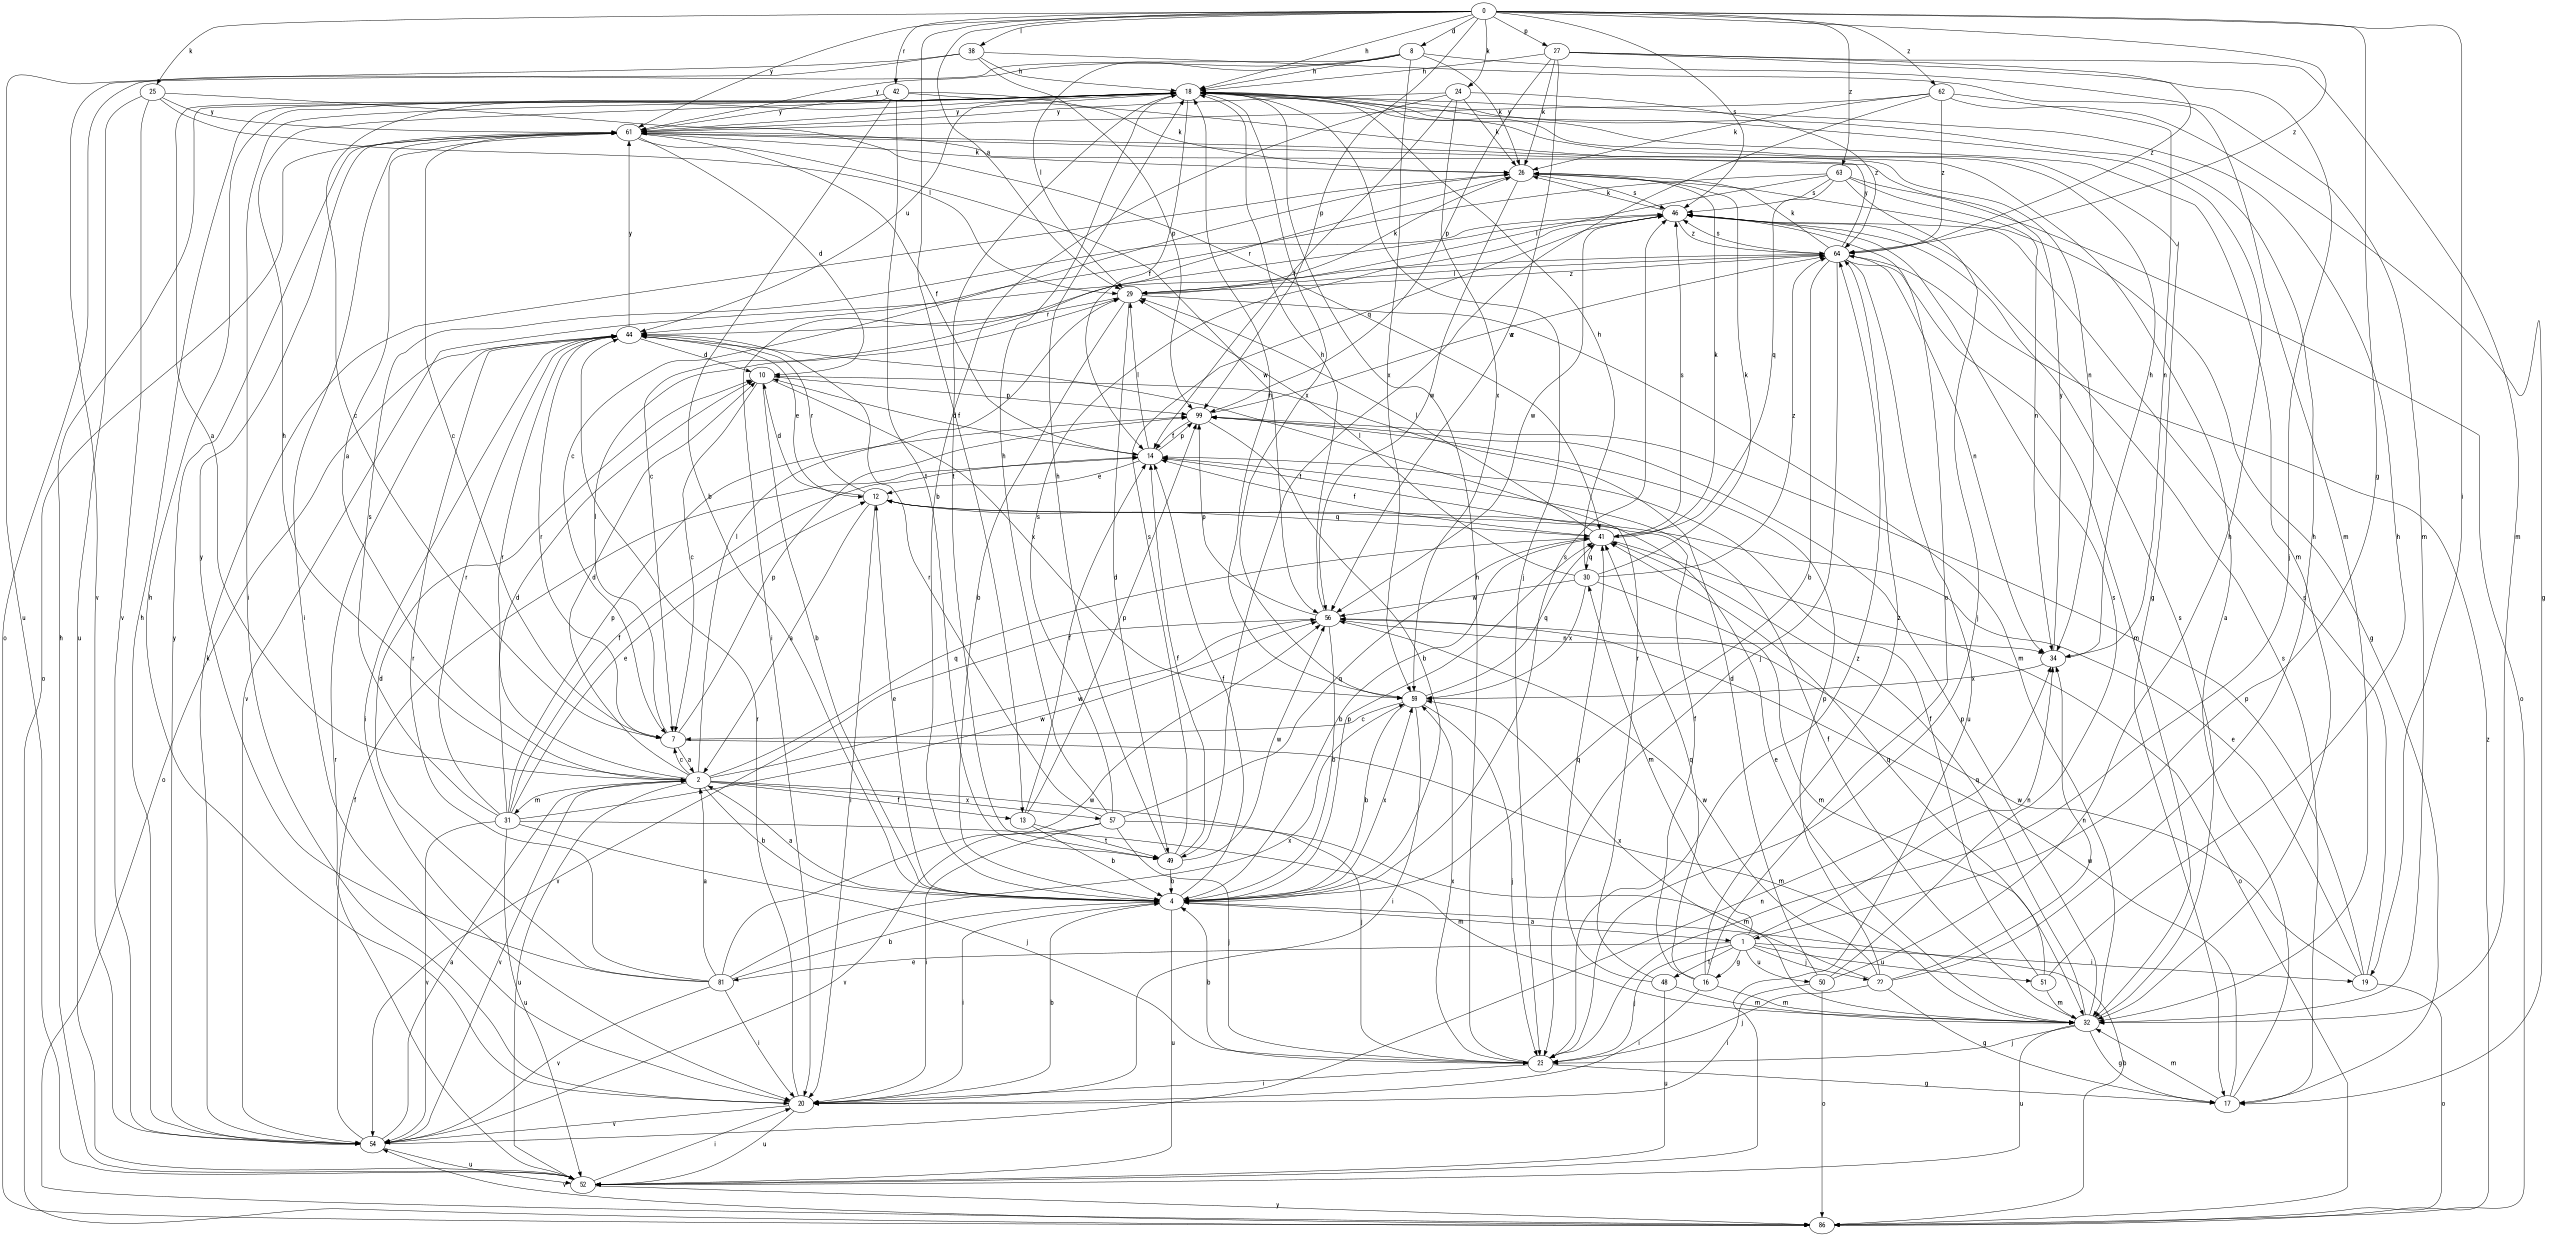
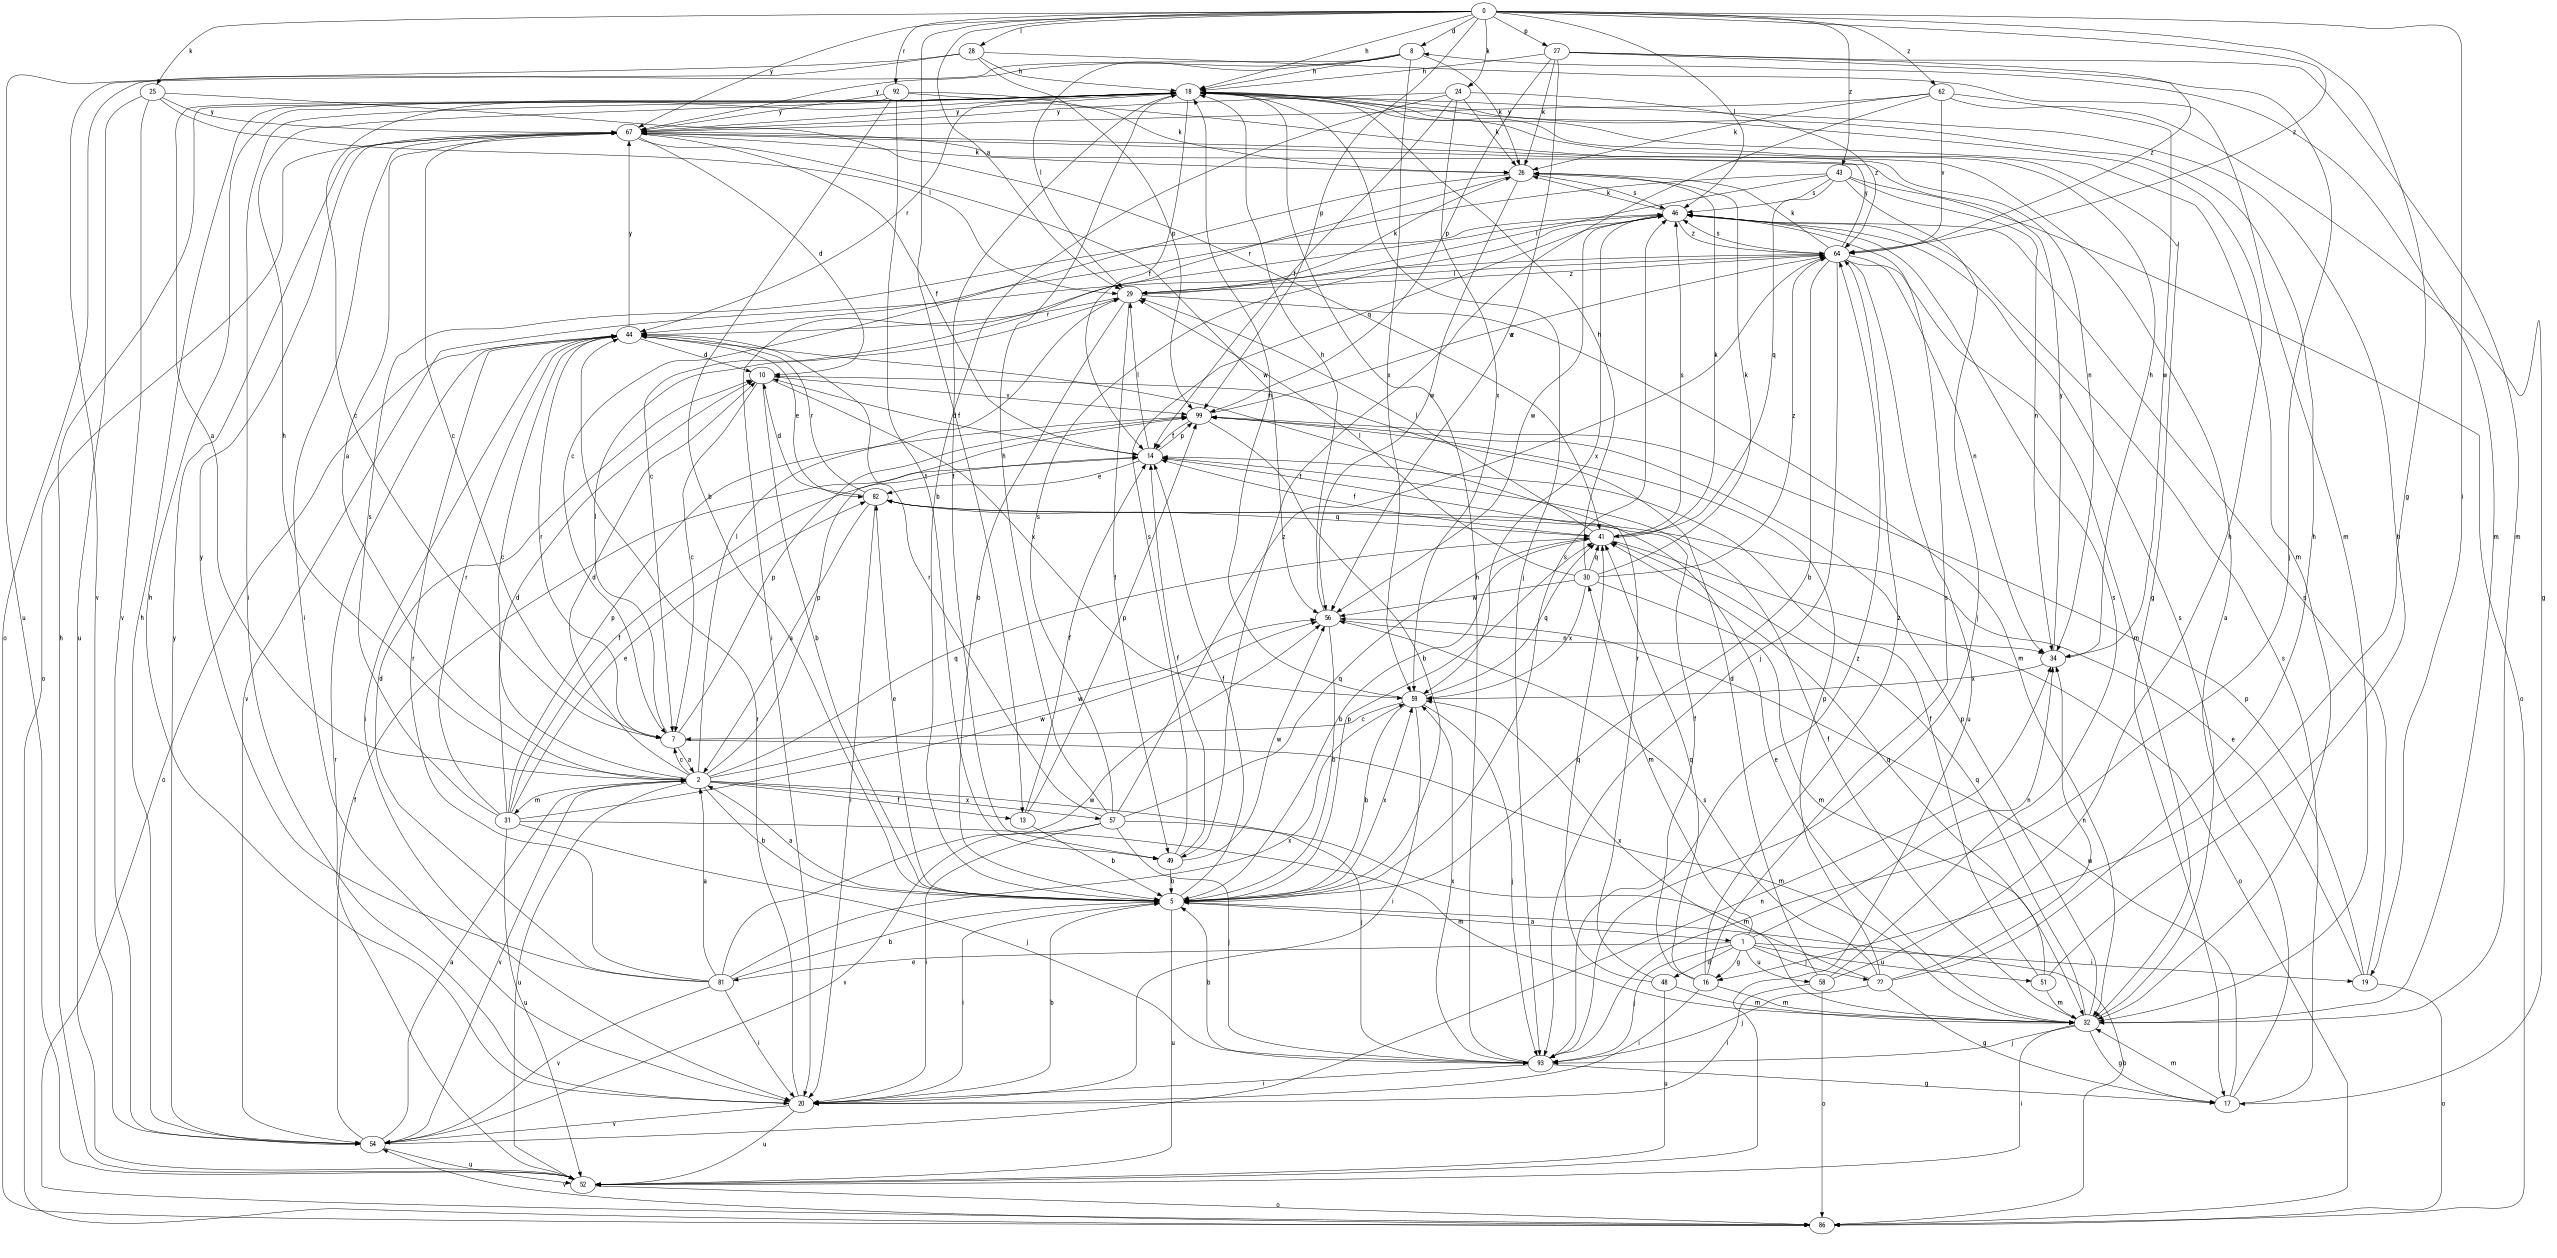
node "38": label "38" -> "28"
node "42": label "42" -> "92"
edge "0" -> "46": label "s" -> "l"
node "61": label "61" -> "67"
node "63": label "63" -> "43"
edge "62" -> "64": label "z" -> "v"
edge "0" -> "1": now "0" -> "16"
edge "18" -> "44": label "u" -> "r"
edge "8" -> "32": reversed
edge "54" -> "26": removed, label "k"
edge "62" -> "34": label "n" -> "w"
edge "10" -> "99": label "p" -> "v"
edge "18" -> "59": now "46" -> "59"
edge "26" -> "17": removed, label "g"
edge "49" -> "18": removed, label "h"
node "12": label "12" -> "82"
edge "56" -> "99": now "2" -> "99"
edge "41" -> "30": reversed
edge "2" -> "44": label "r" -> "c"
edge "29" -> "49": label "d" -> "t"
edge "16" -> "46": label "o" -> "s"
edge "19" -> "56": removed, label "w"
edge "56" -> "54": removed, label "v"
edge "22" -> "56": label "w" -> "s"
edge "13" -> "49": removed, label "t"
edge "86" -> "64": now "57" -> "64"
node "4": label "4" -> "5"
edge "1" -> "48": label "t" -> "d"
edge "31" -> "54": removed, label "v"
node "50": label "50" -> "58"
node "23": label "23" -> "93"
edge "32" -> "52": label "u" -> "i"
edge "52" -> "20": removed, label "i"
edge "52" -> "86": label "y" -> "o"
